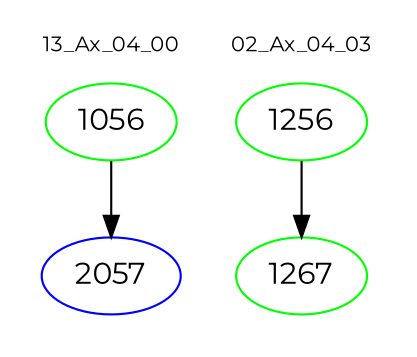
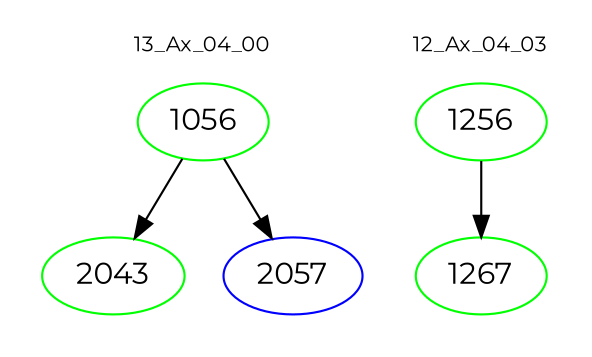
cluster "02_Ax_04_03": label "02_Ax_04_03" -> "12_Ax_04_03"
node "2043": added
